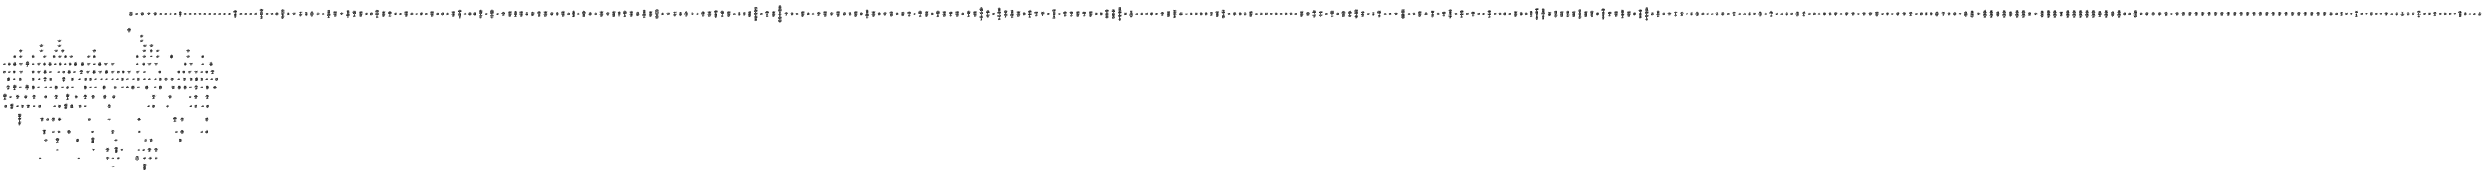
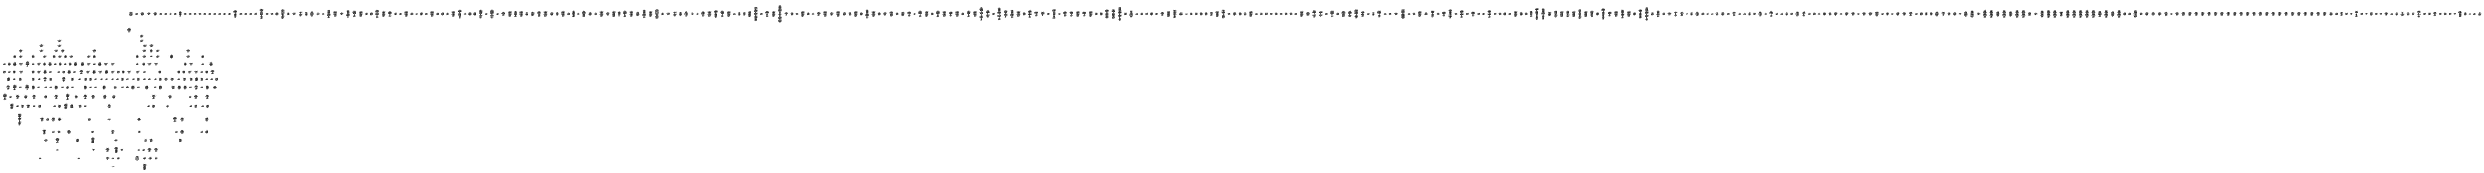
node "# 0xc21 JUMPDEST PUSHX Data PUSHX Data PUSHX Data JUMP": removed
